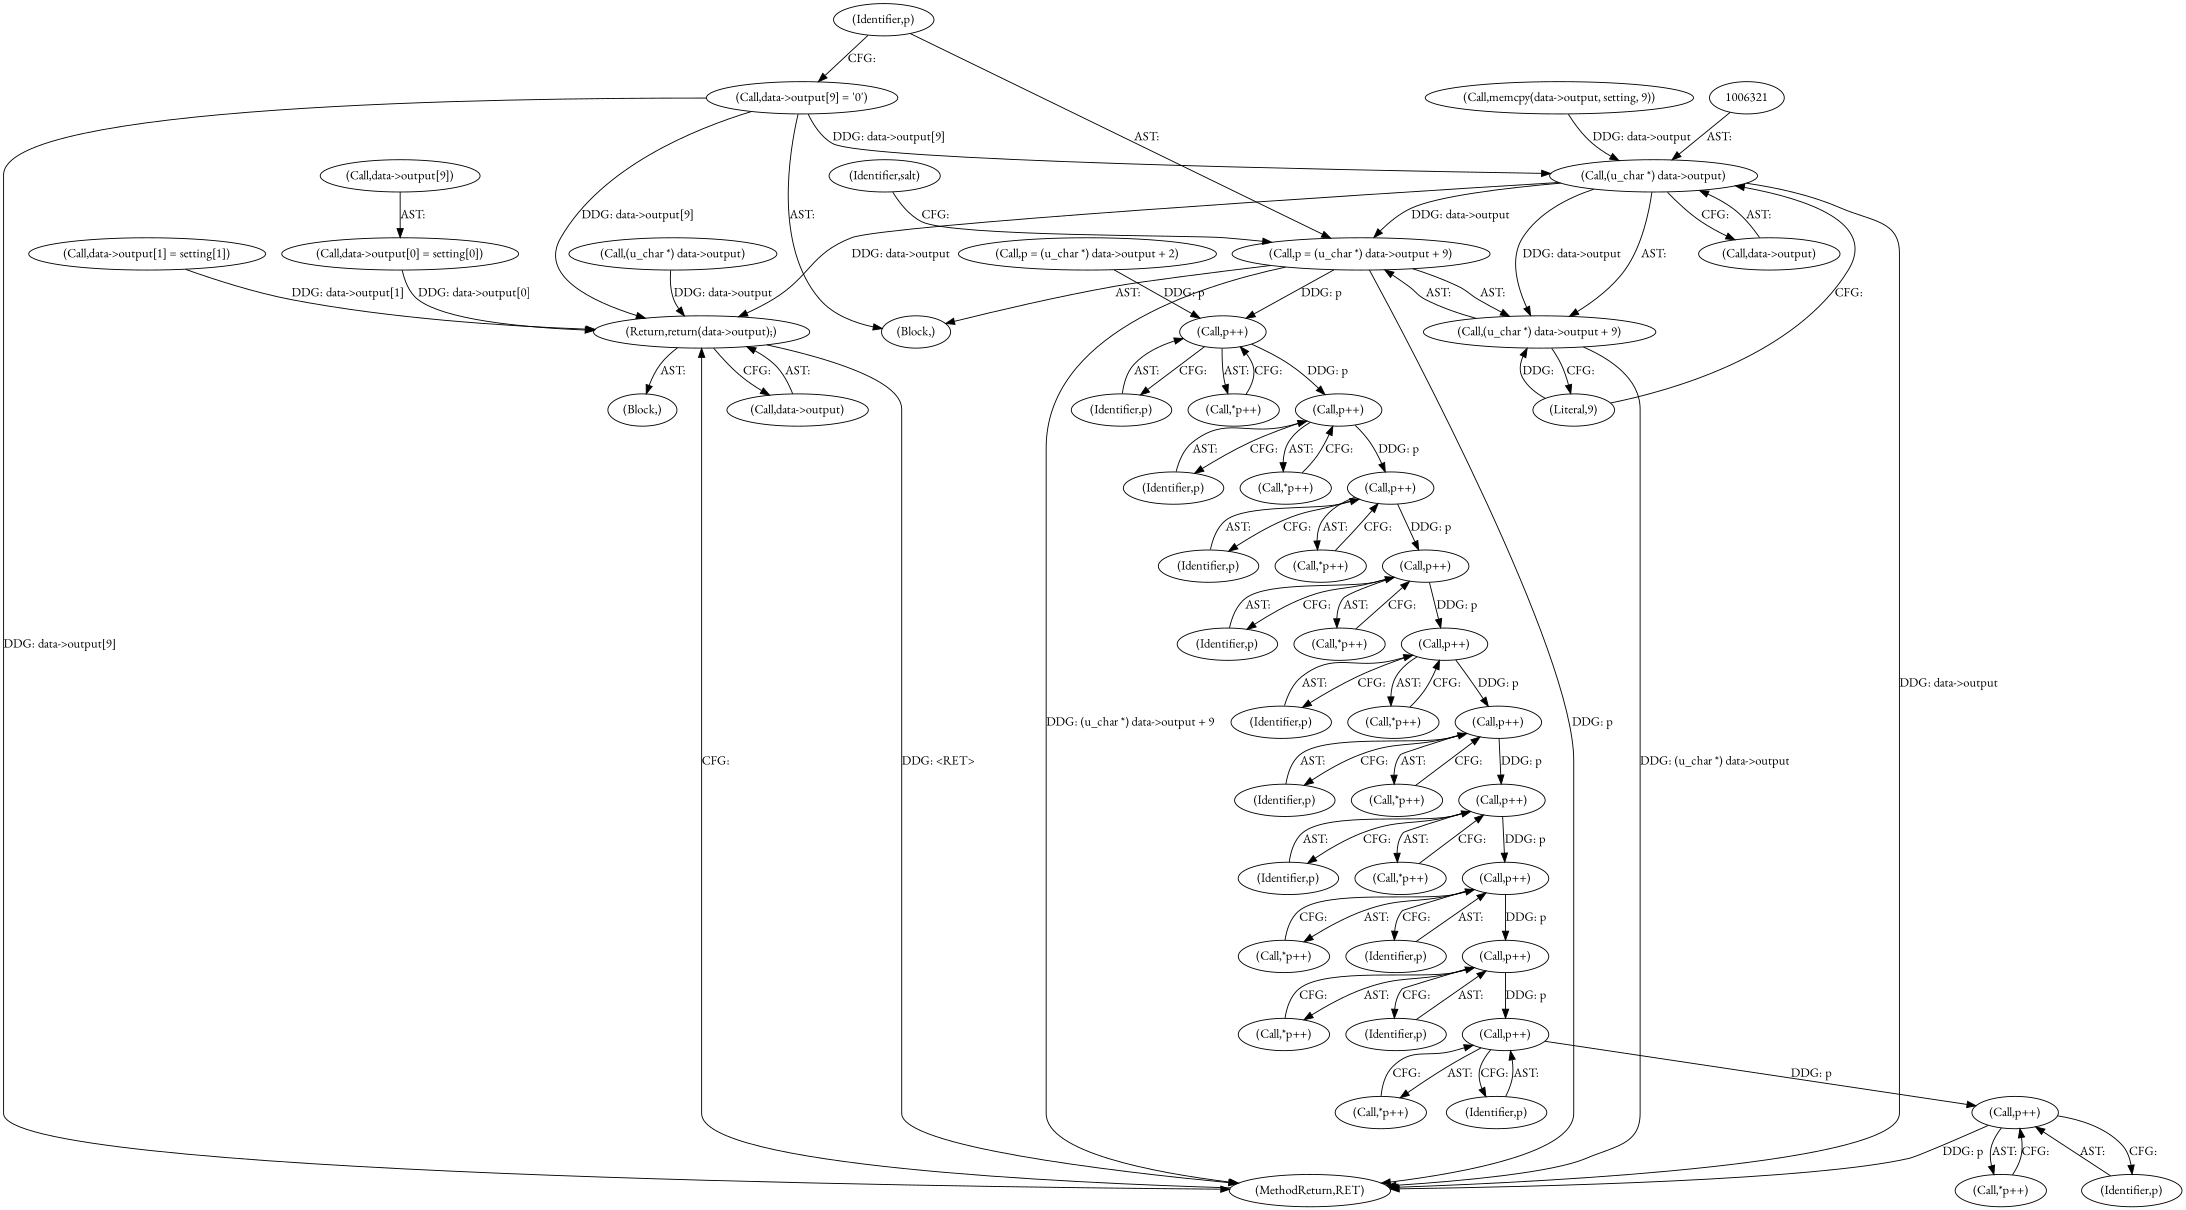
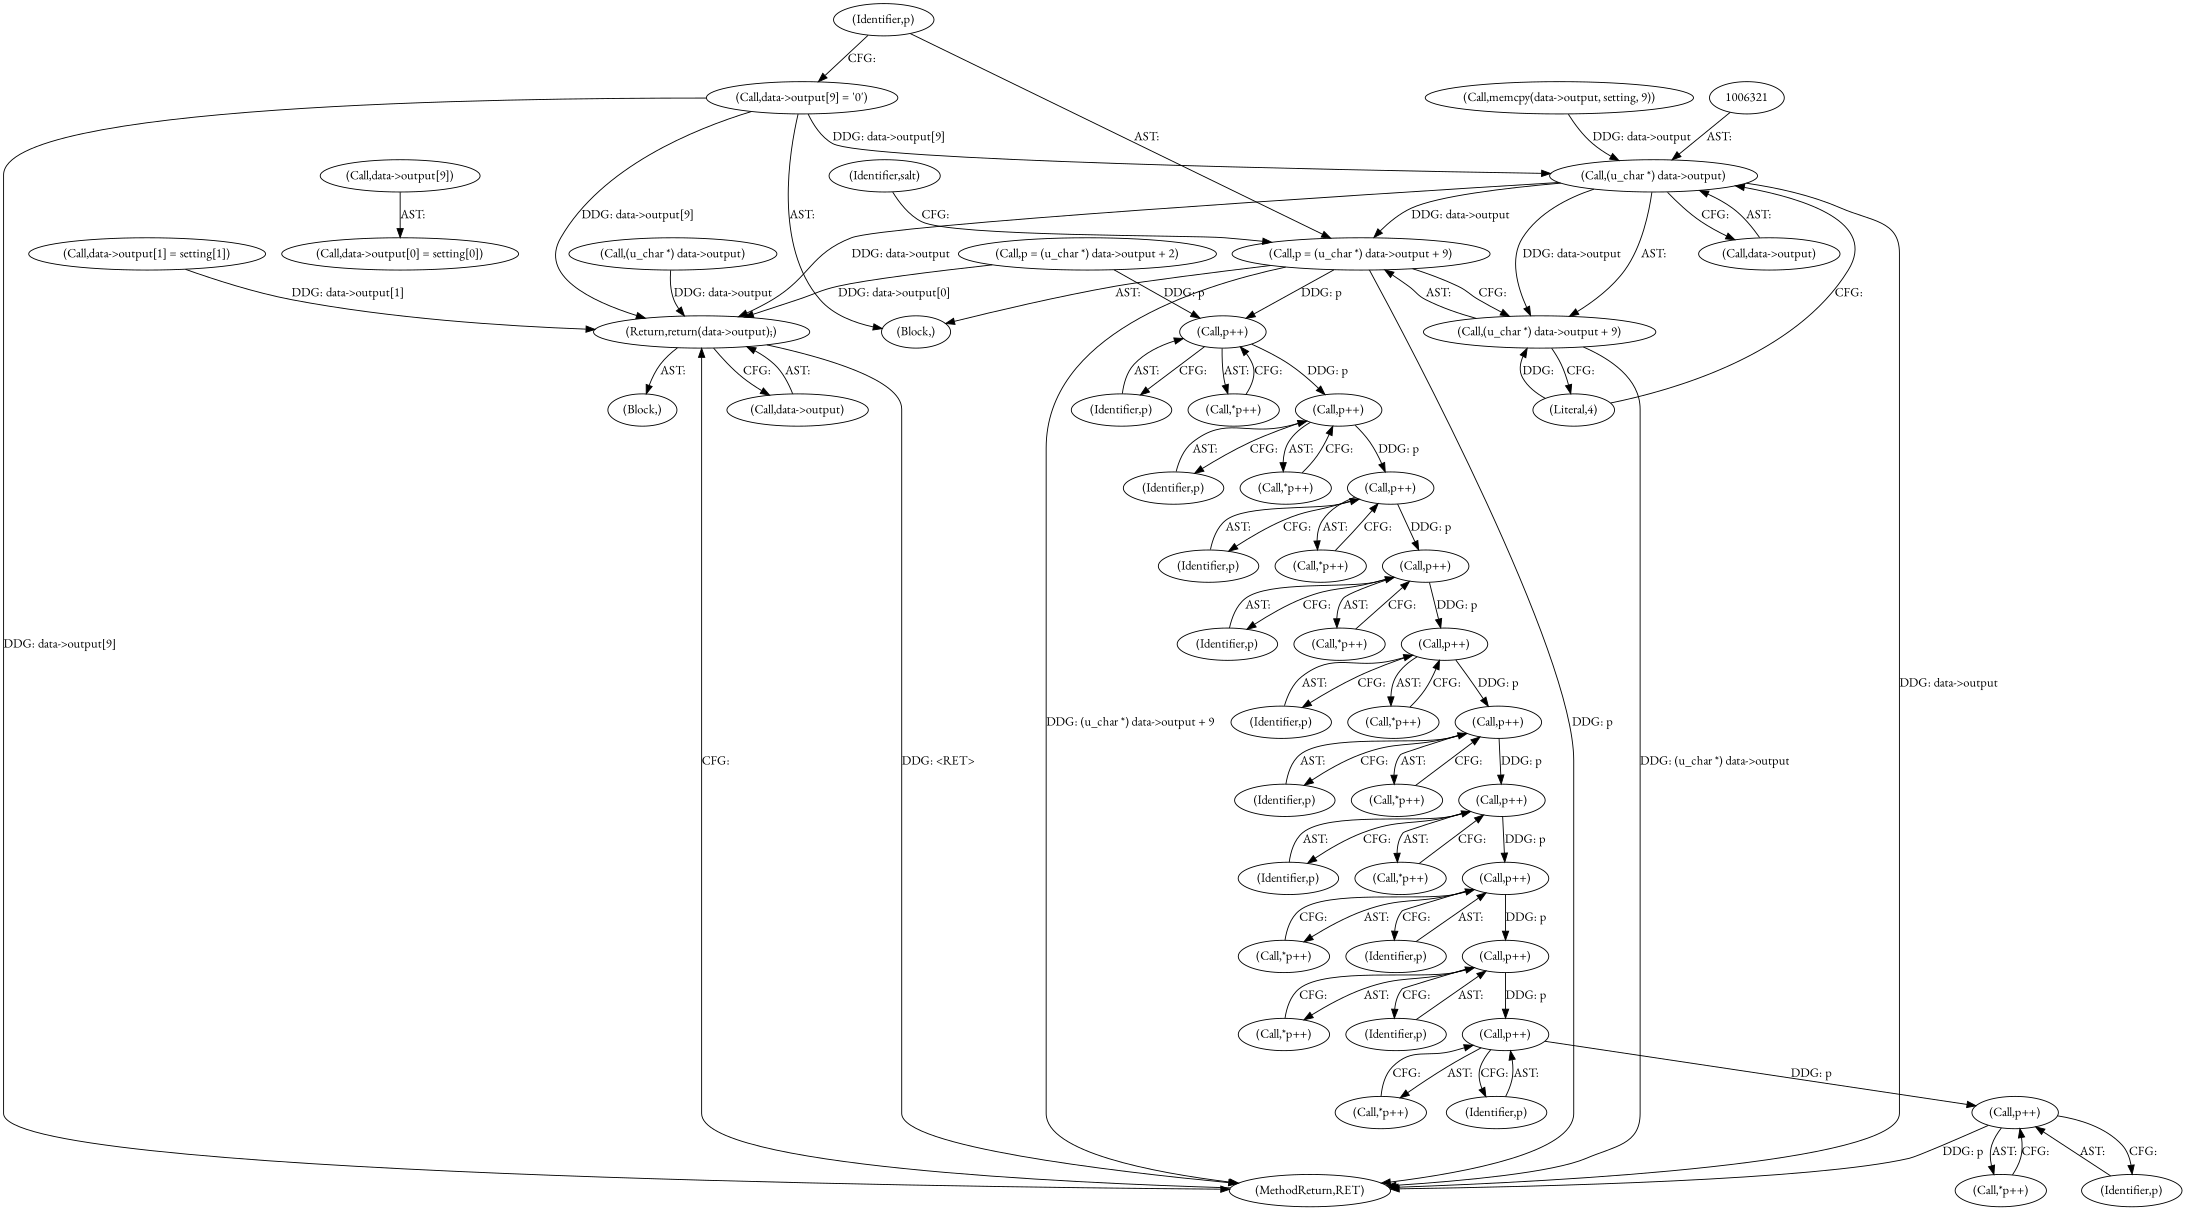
edge "(Call,p = (u_char *) data->output + 9)" -> "(Call,(u_char *) data->output + 9)": label "AST: " -> "CFG: "
edge "(Call,data->output[0] = setting[0])" -> "(Return,return(data->output);)": now "(Call,p = (u_char *) data->output + 2)" -> "(Return,return(data->output);)"
node "(Literal,9)": label "(Literal,9)" -> "(Literal,4)"
